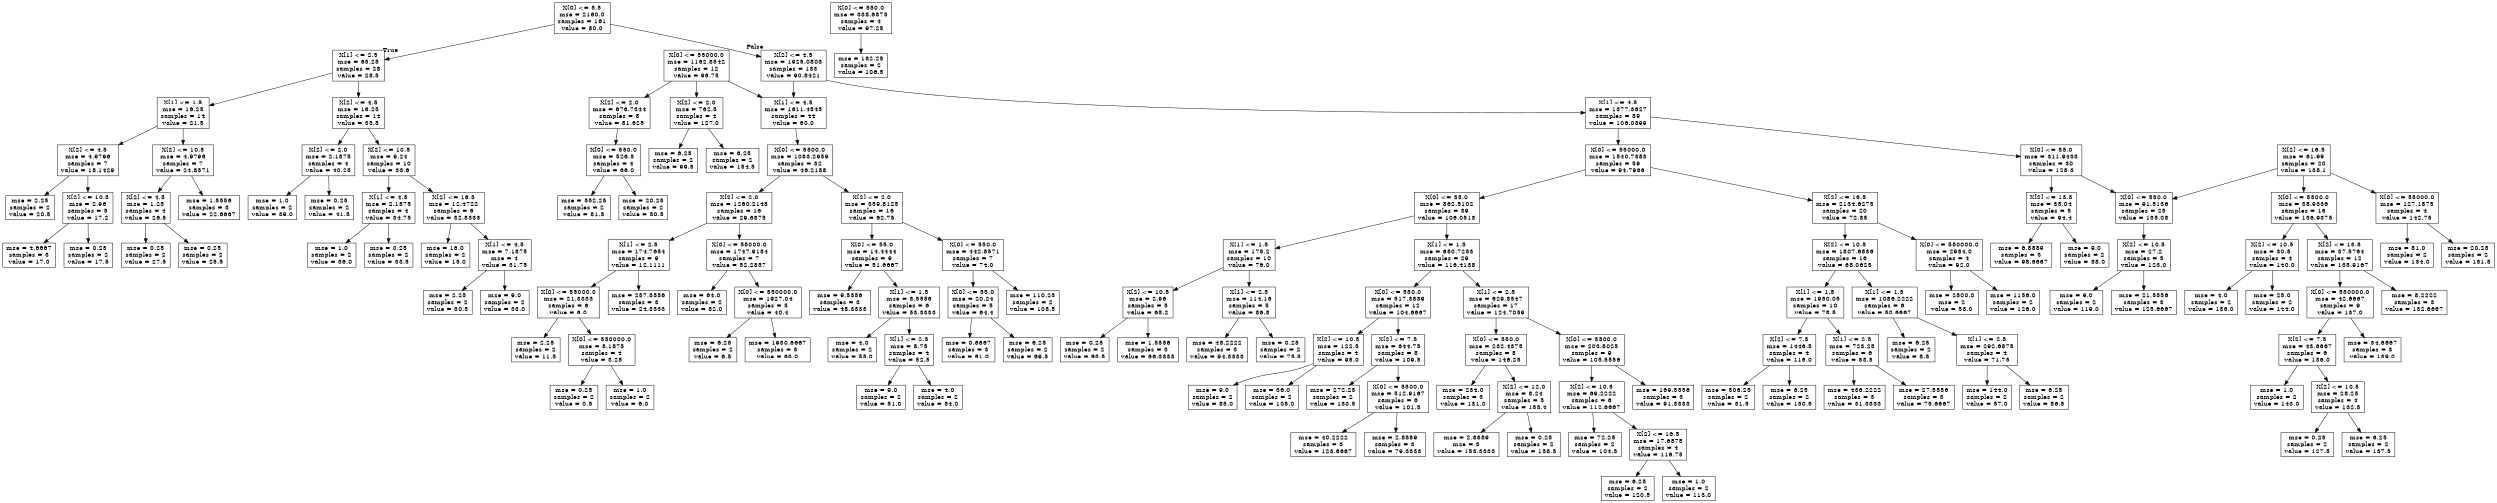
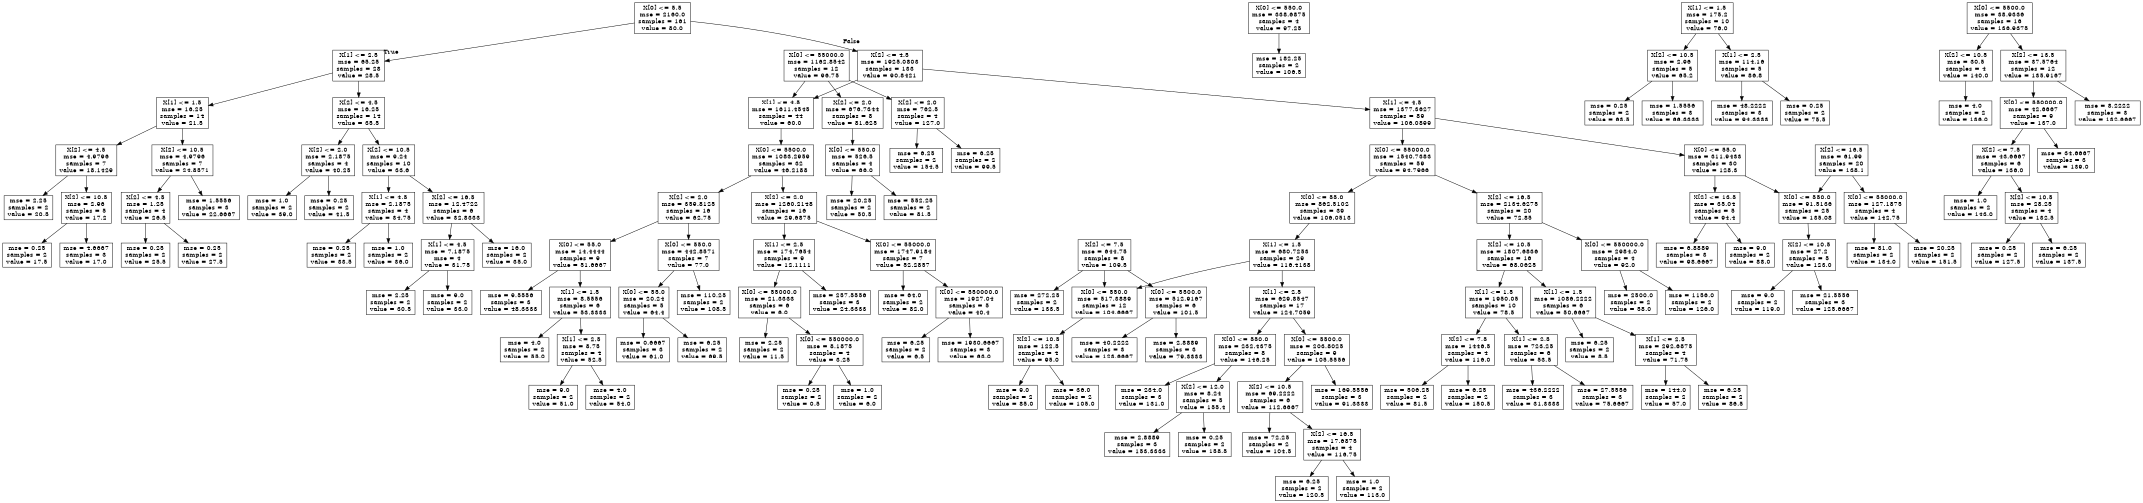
edge "X[2] <= 16.5 mse = 61.99 samples = 20 value = 138.1" -> "X[0] <= 5500.0 mse = 38.9336 samples = 16 value = 136.9375": removed
edge "X[0] <= 55.0 mse = 862.5102 samples = 39 value = 106.0513" -> "X[1] <= 1.5 mse = 175.2 samples = 10 value = 76.0": removed
node "mse = 16.0 samples = 2 value = 15.0": label "mse = 16.0 samples = 2 value = 15.0" -> "mse = 16.0 samples = 2 value = 35.0"
node "X[0] <= 550.0 mse = 442.8571 samples = 7 value = 74.0": label "X[0] <= 550.0 mse = 442.8571 samples = 7 value = 74.0" -> "X[0] <= 550.0 mse = 442.8571 samples = 7 value = 77.0"
node "mse = 2500.0 mse = 2 value = 58.0": label "mse = 2500.0 mse = 2 value = 58.0" -> "mse = 2500.0 samples = 2 value = 58.0"
node "mse = 25.0 samples = 2 value = 144.0": removed
edge "X[0] <= 550.0 mse = 517.3889 samples = 12 value = 104.6667" -> "X[2] <= 7.5 mse = 644.75 samples = 8 value = 109.5": reversed
node "mse = 2.8889 mse = 3 value = 153.3333": label "mse = 2.8889 mse = 3 value = 153.3333" -> "mse = 2.8889 samples = 3 value = 153.3333"
